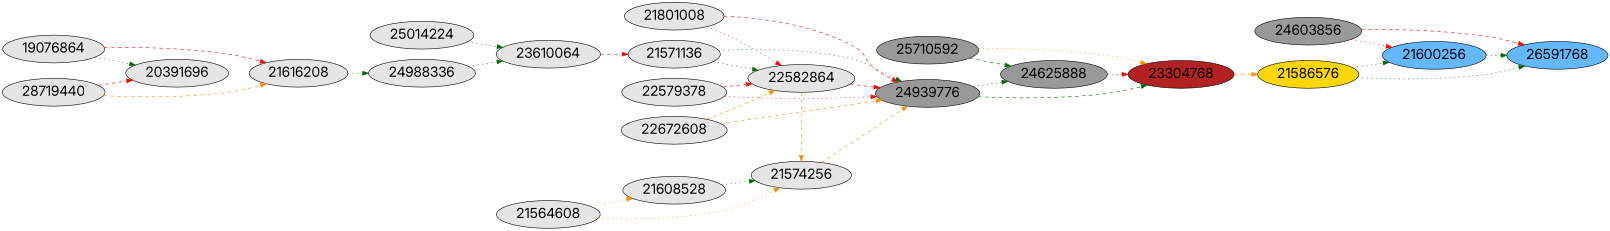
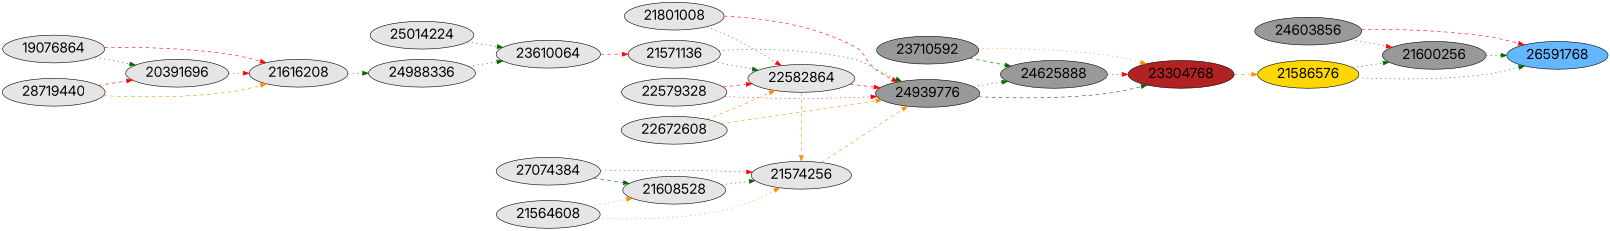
node "25710592": label "25710592" -> "23710592"
node "21600256": fillcolor steelblue1 -> grey60
edge "20391696" -> "21616208": added
node "22579378": label "22579378" -> "22579328"
node "27074384": added
